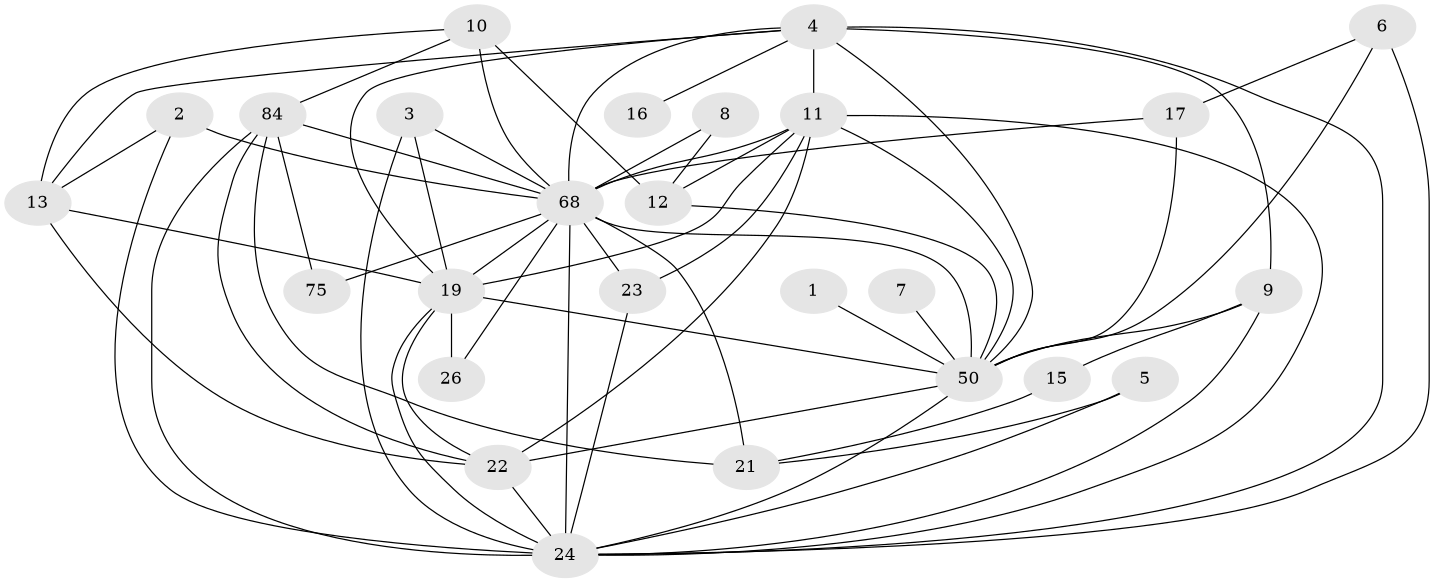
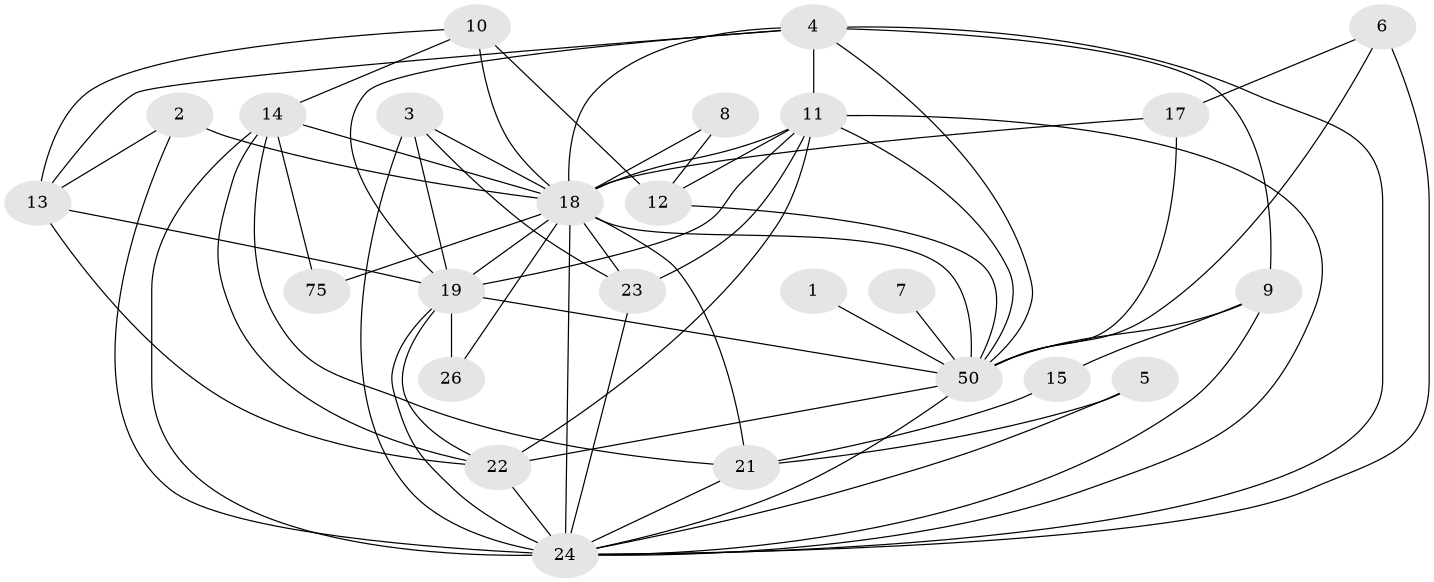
node "84": label "84" -> "14"
node "16": removed
node "68": label "68" -> "18"
edge "3" -- "23": added
edge "21" -- "24": added
